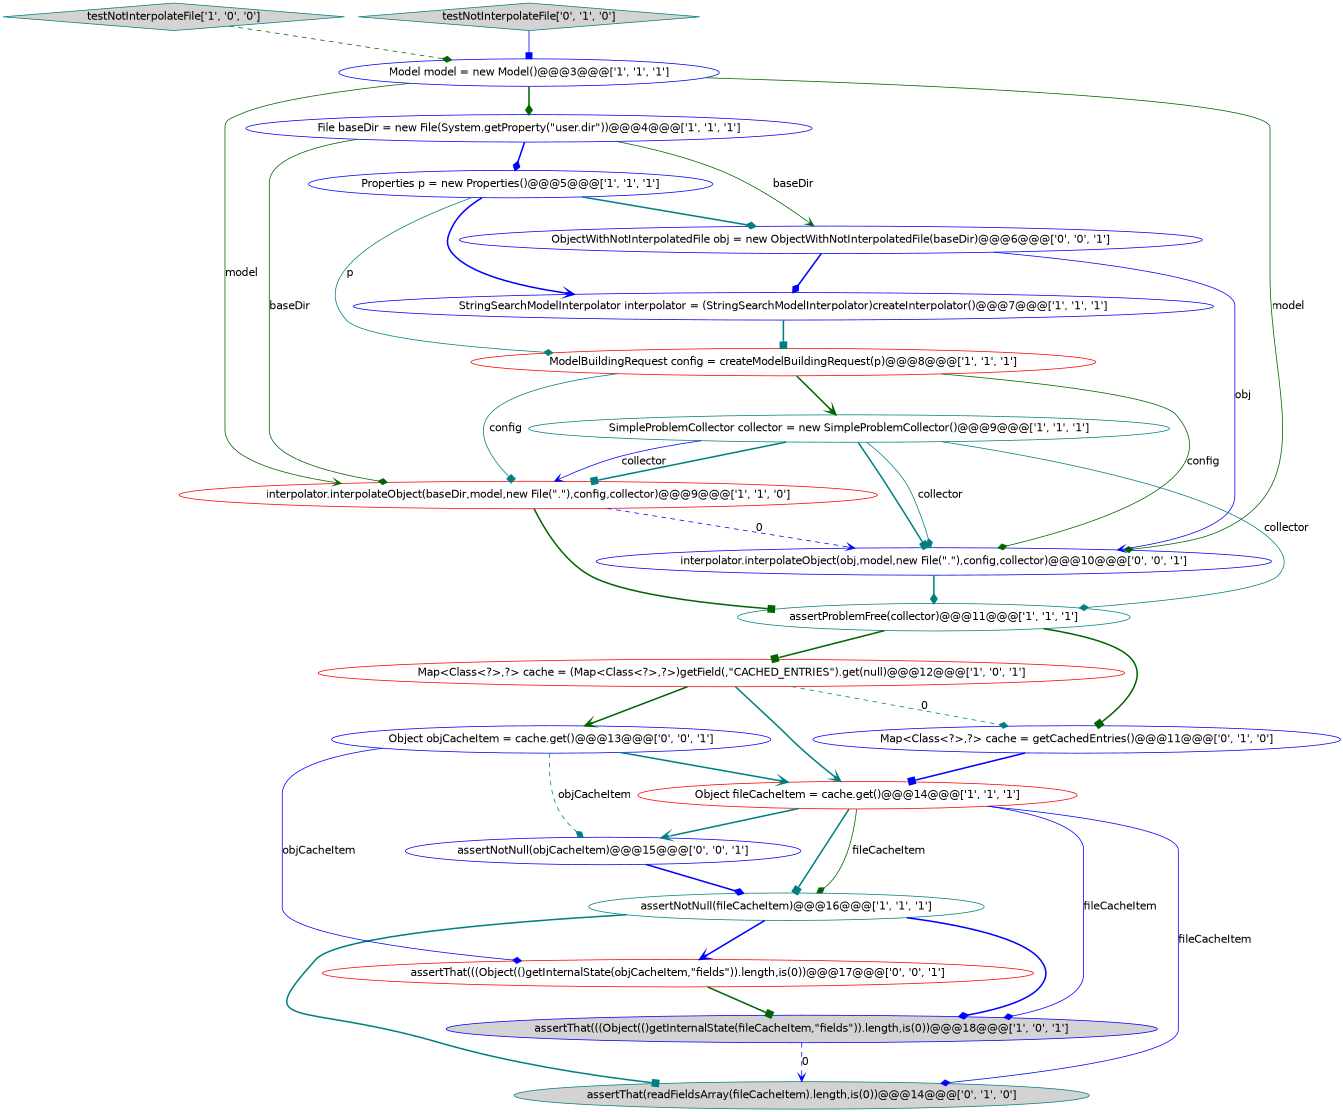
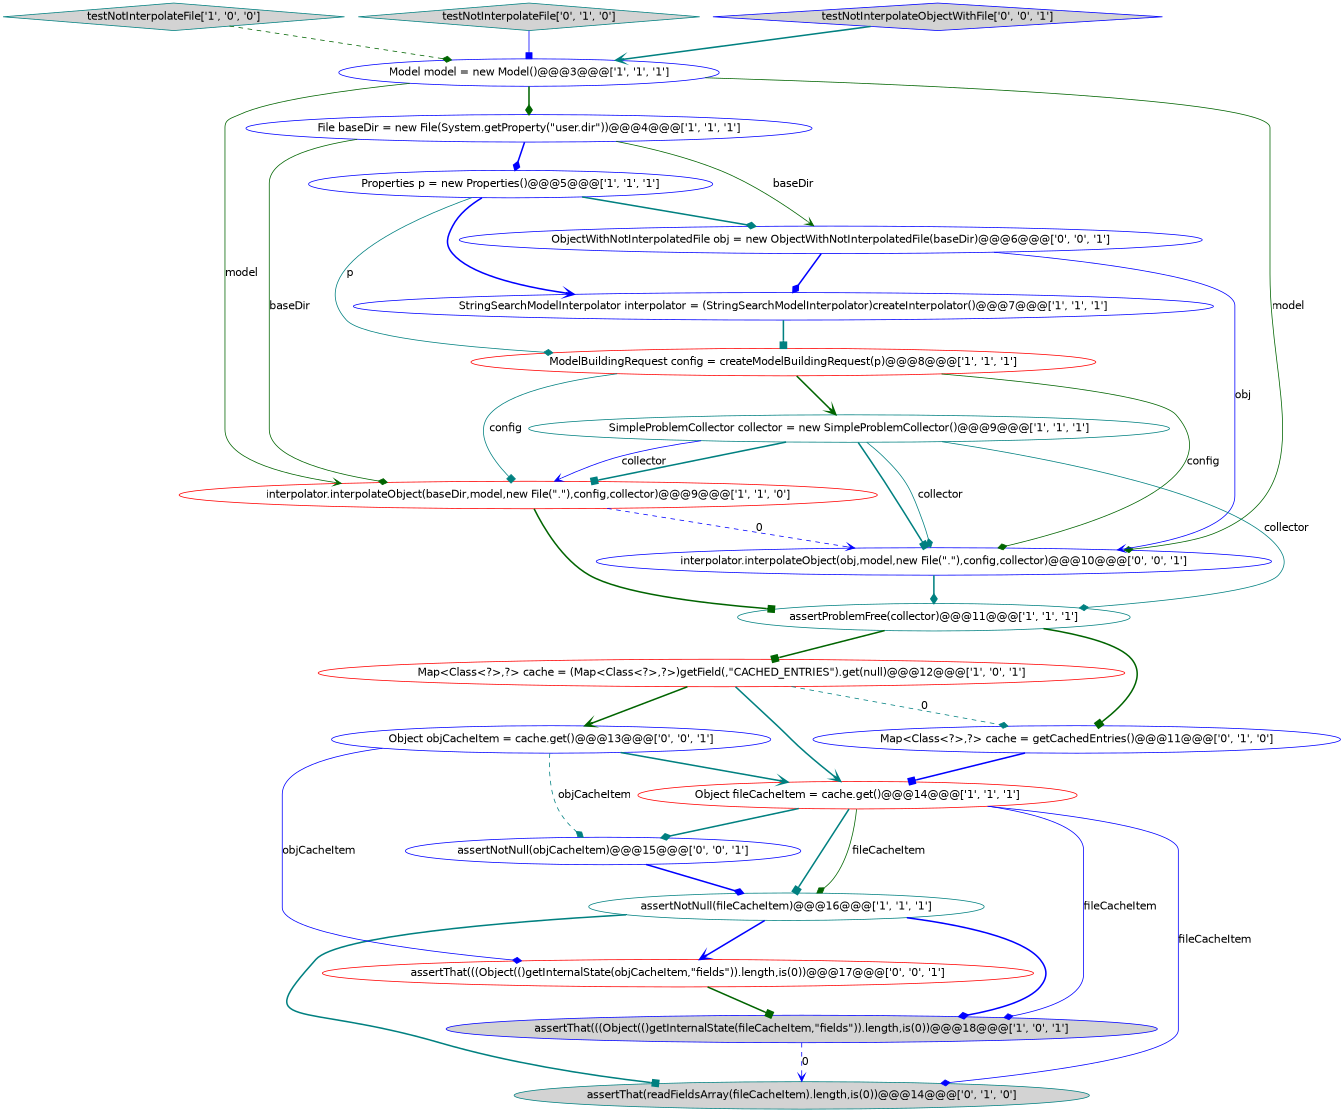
node "testNotInterpolateObjectWithFile['0', '0', '1']": added
edge "Object fileCacheItem = cache.get()@@@14@@@['1', '1', '1']" -> "assertNotNull(objCacheItem)@@@15@@@['0', '0', '1']": arrowhead vee -> diamond
